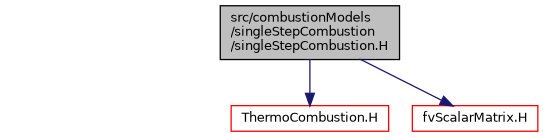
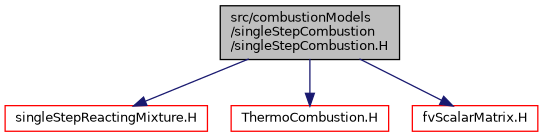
node "singleStepReactingMixture.H": added
